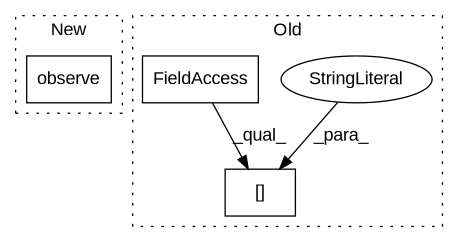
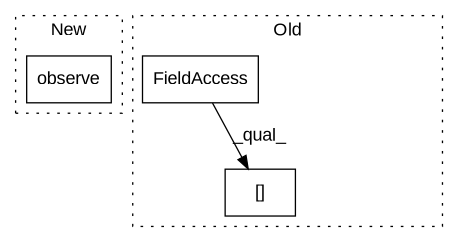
node "StringLiteral": removed
